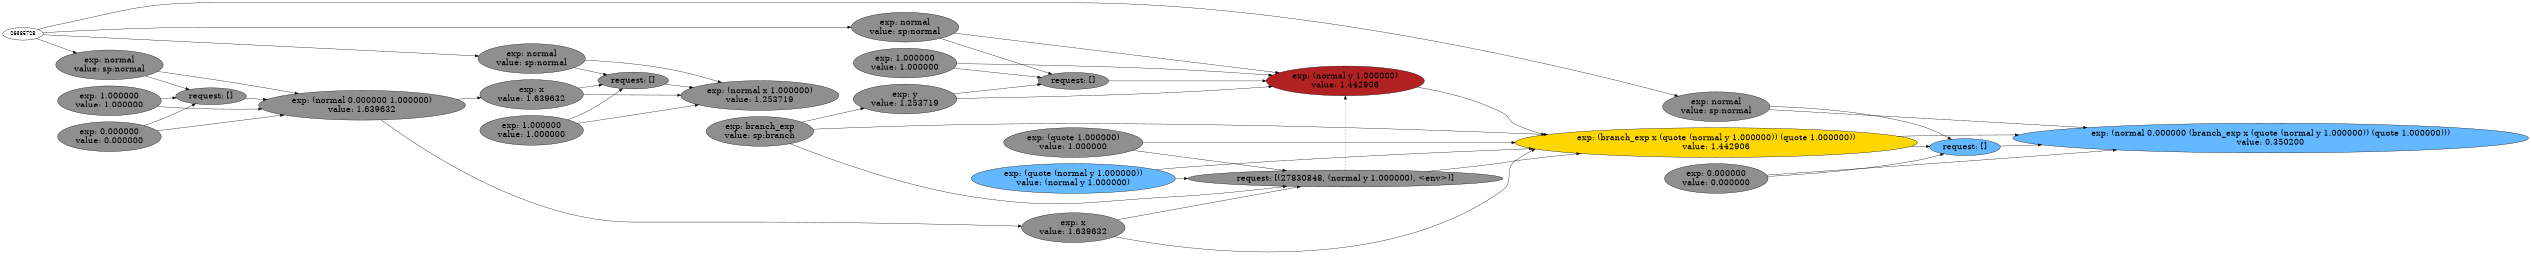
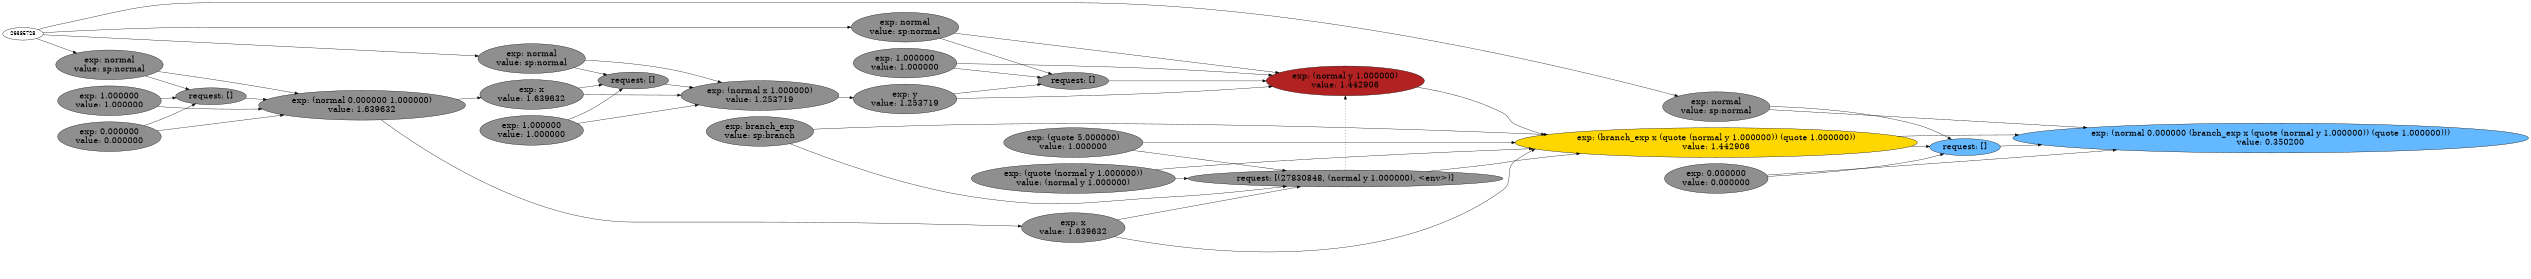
edge "exp: branch_exp value: sp:branch" -> "exp: y value: 1.253719": now "exp: (normal x 1.000000) value: 1.253719" -> "exp: y value: 1.253719"
node "exp: (quote 1.000000) value: 1.000000": label "exp: (quote 1.000000) value: 1.000000" -> "exp: (quote 5.000000) value: 1.000000"
node "exp: (quote (normal y 1.000000)) value: (normal y 1.000000)": fillcolor steelblue1 -> grey56
